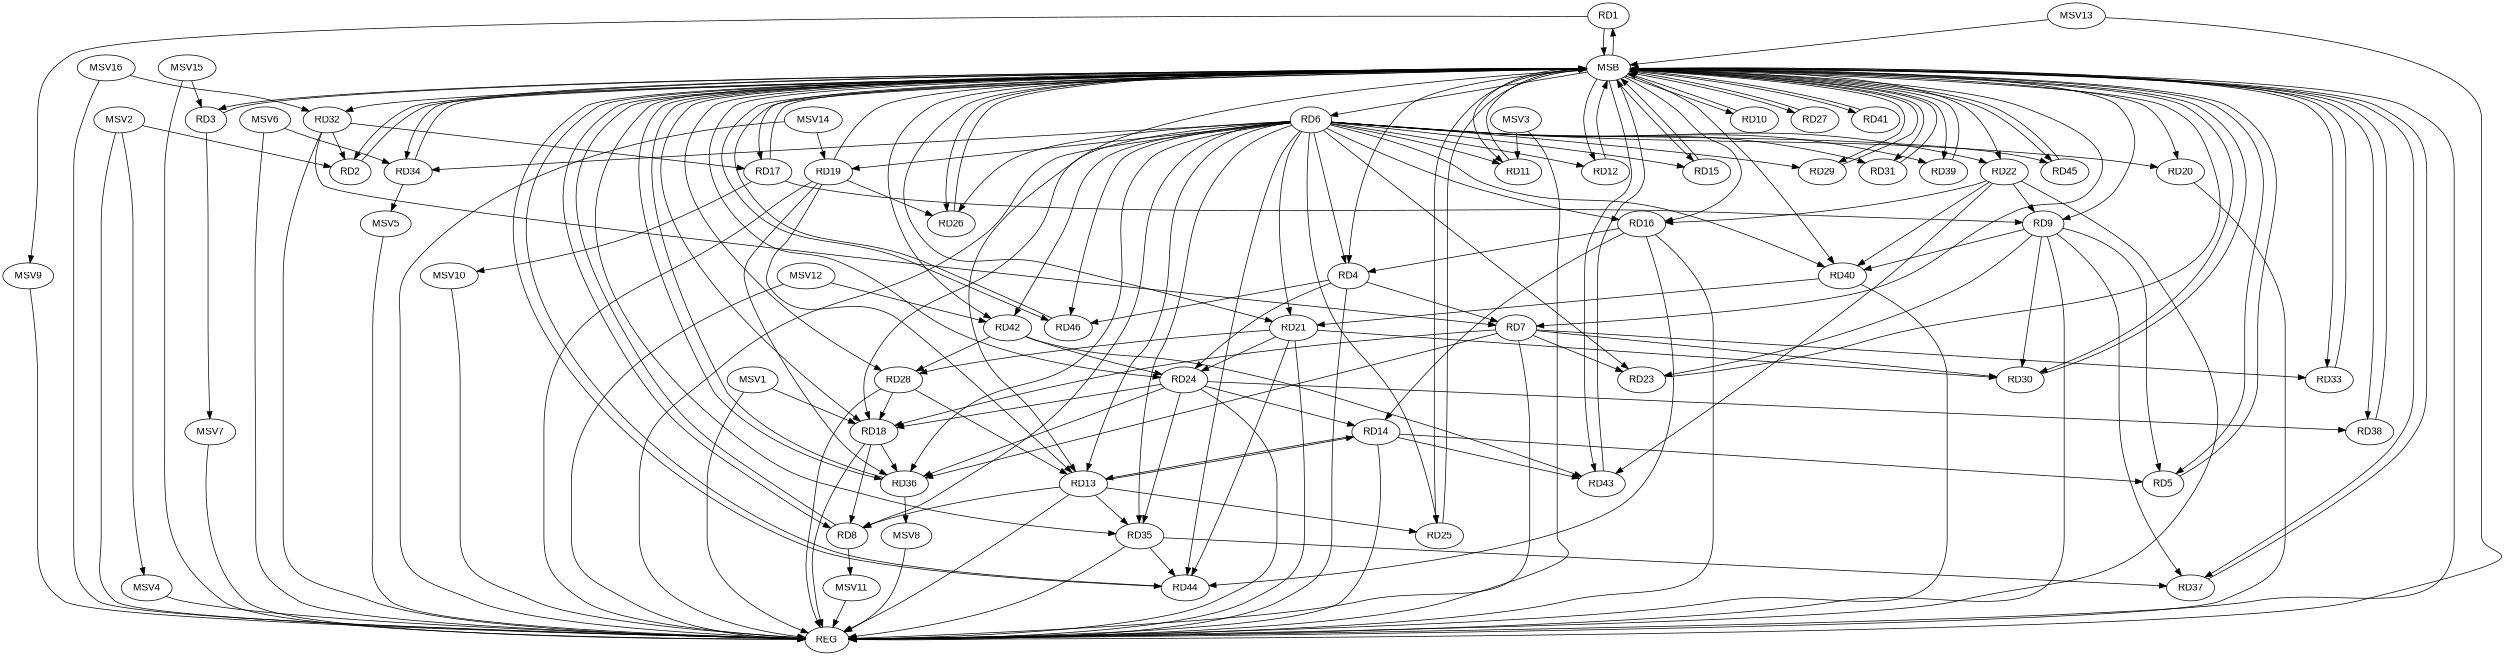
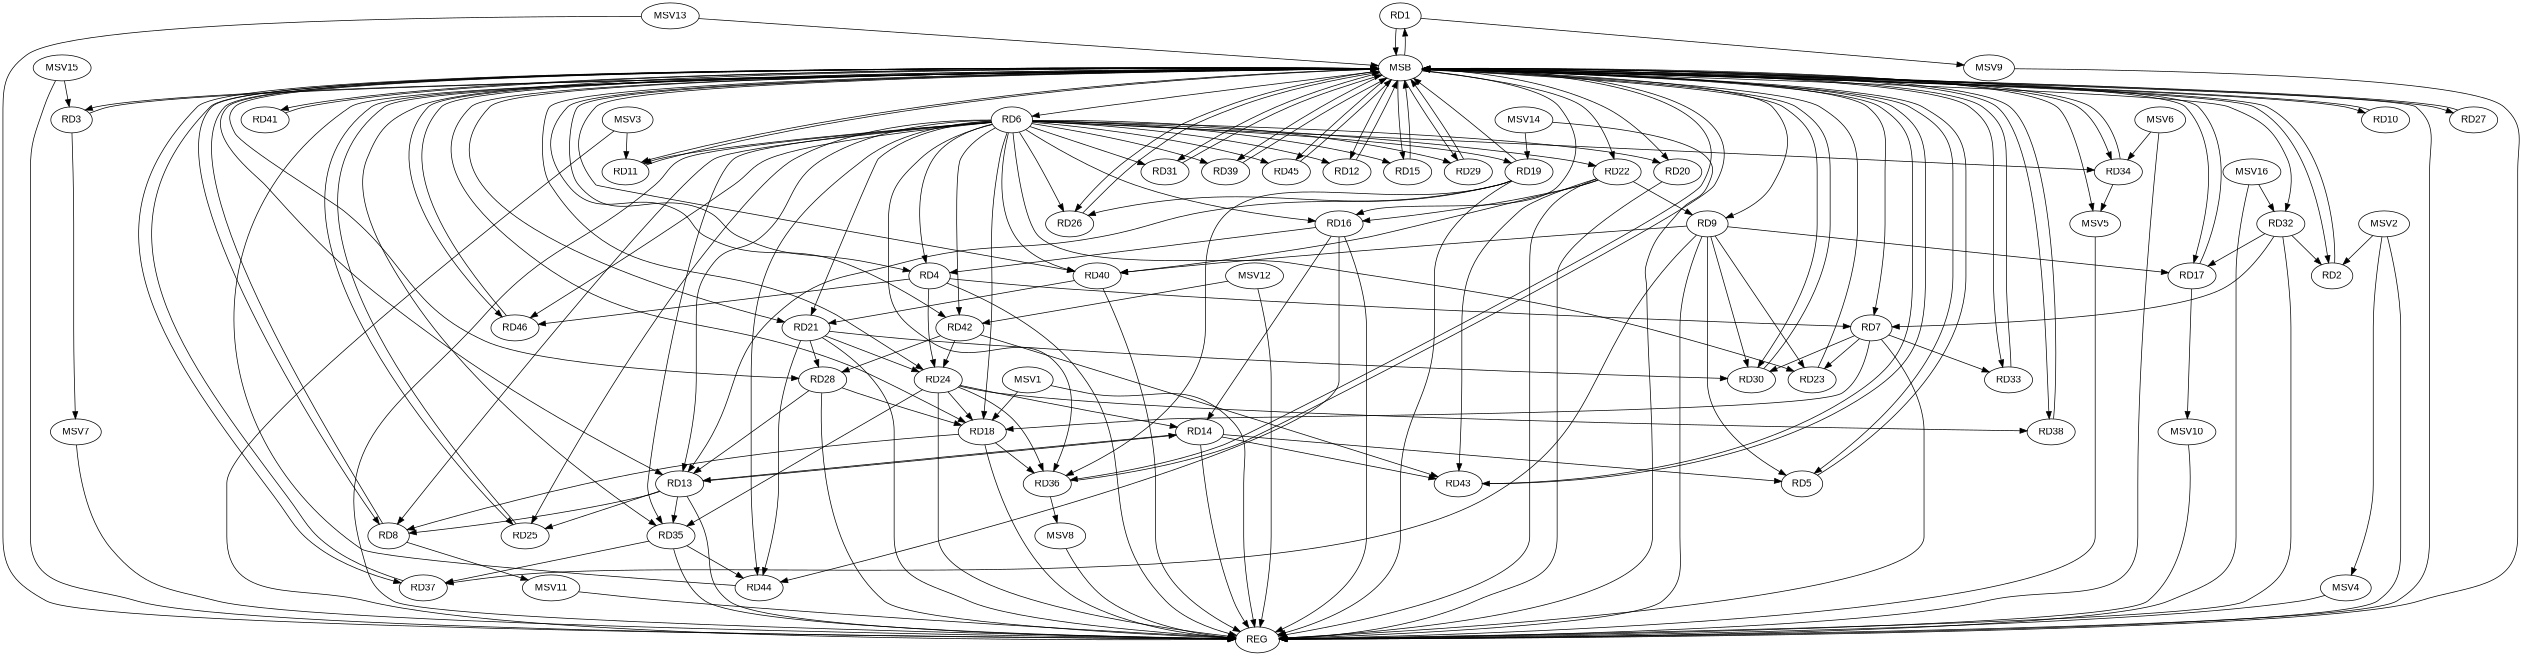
edge "MSB" -> "RD44": now "MSB" -> "MSV5"
edge "RD17" -> "RD9": reversed
edge "RD7" -> "RD36": removed
